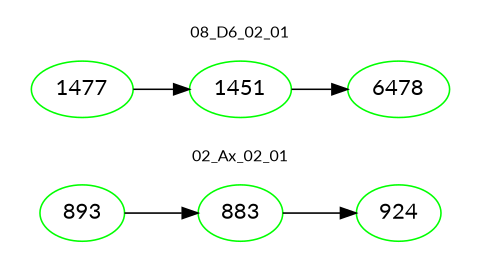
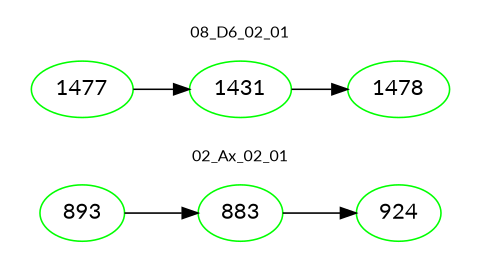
node "1451": label "1451" -> "1431"
node "6478": label "6478" -> "1478"
